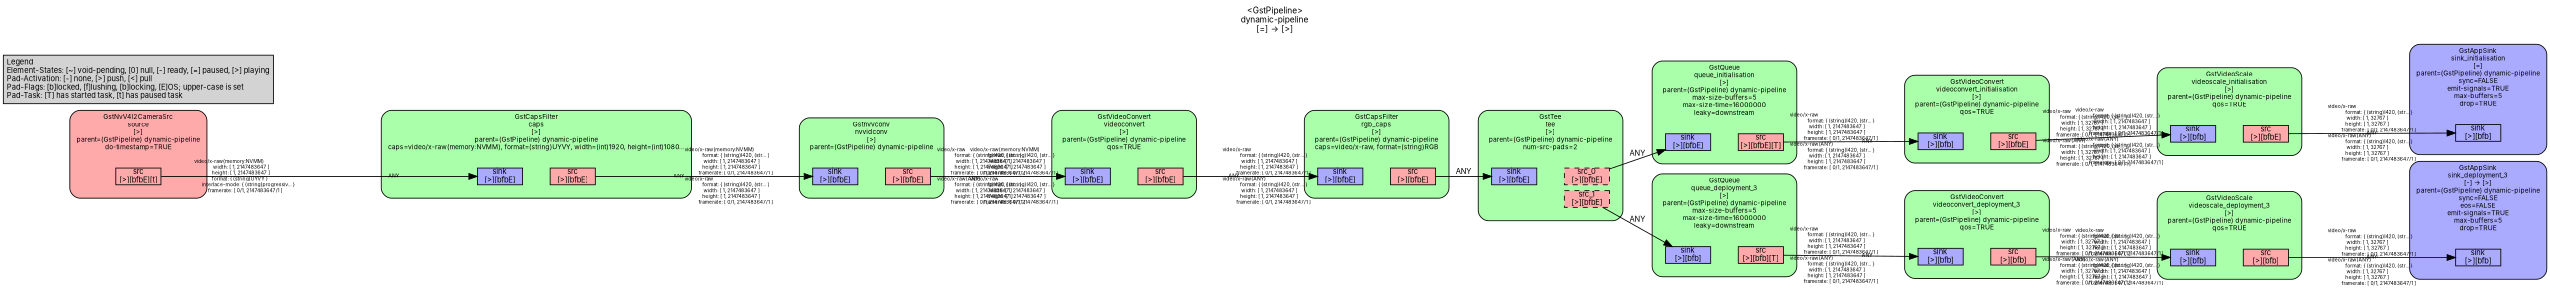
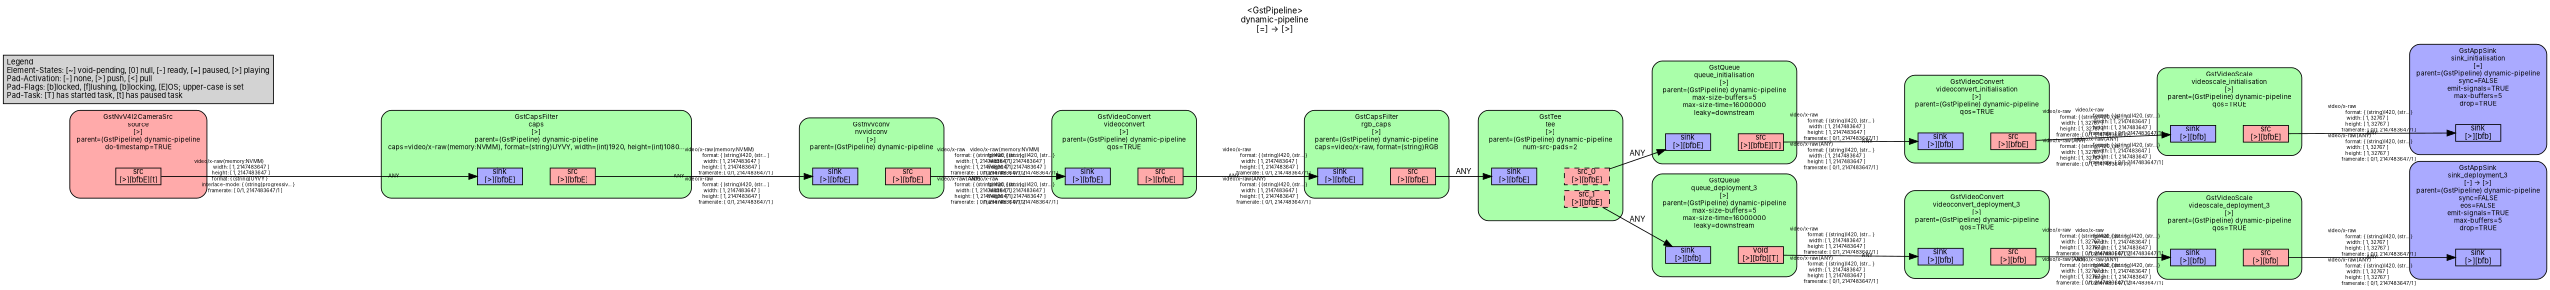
node "src [>][bfb][T]": label "src [>][bfb][T]" -> "void [>][bfb][T]"
